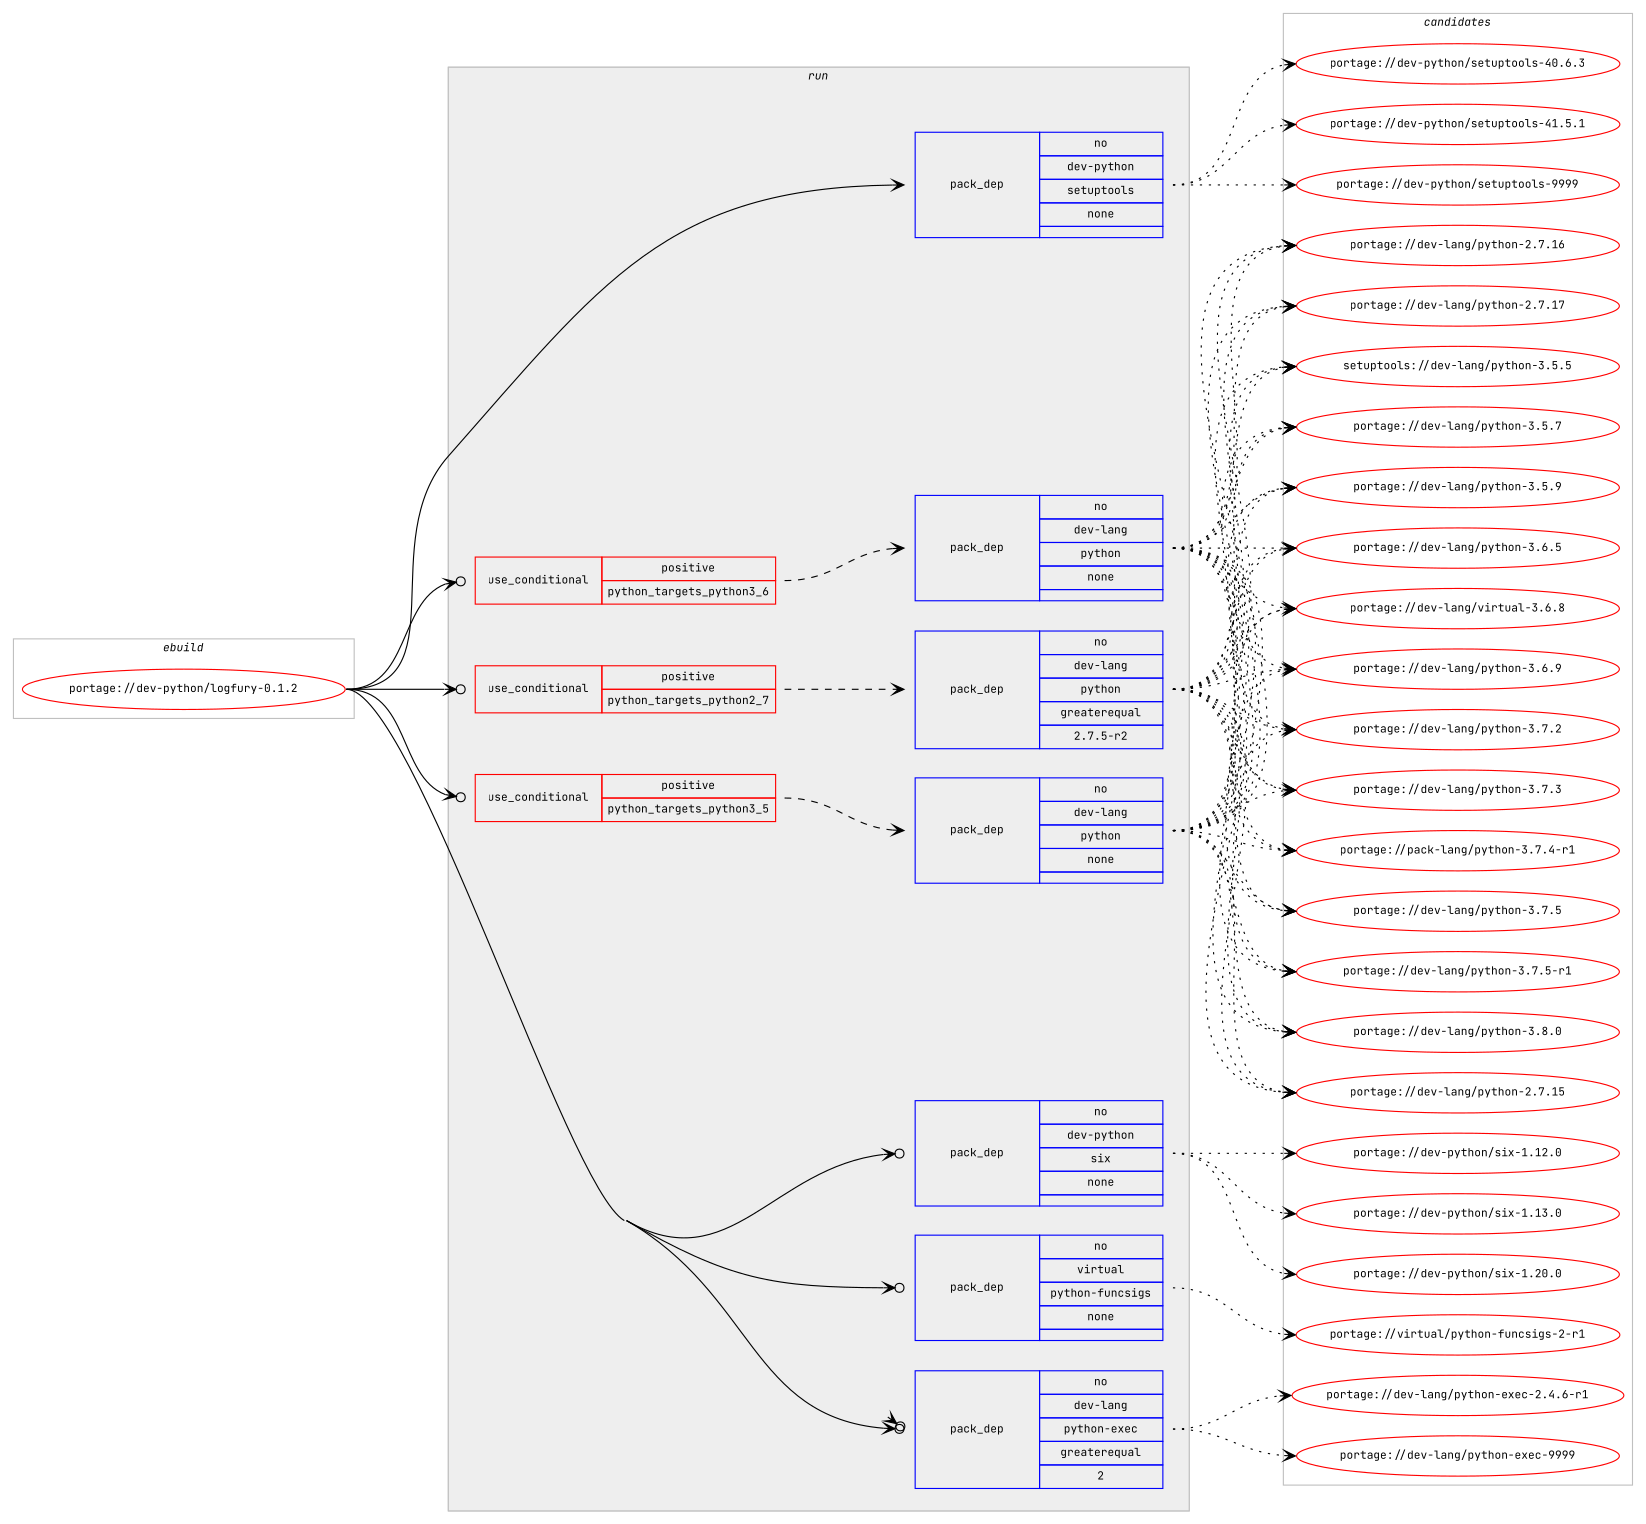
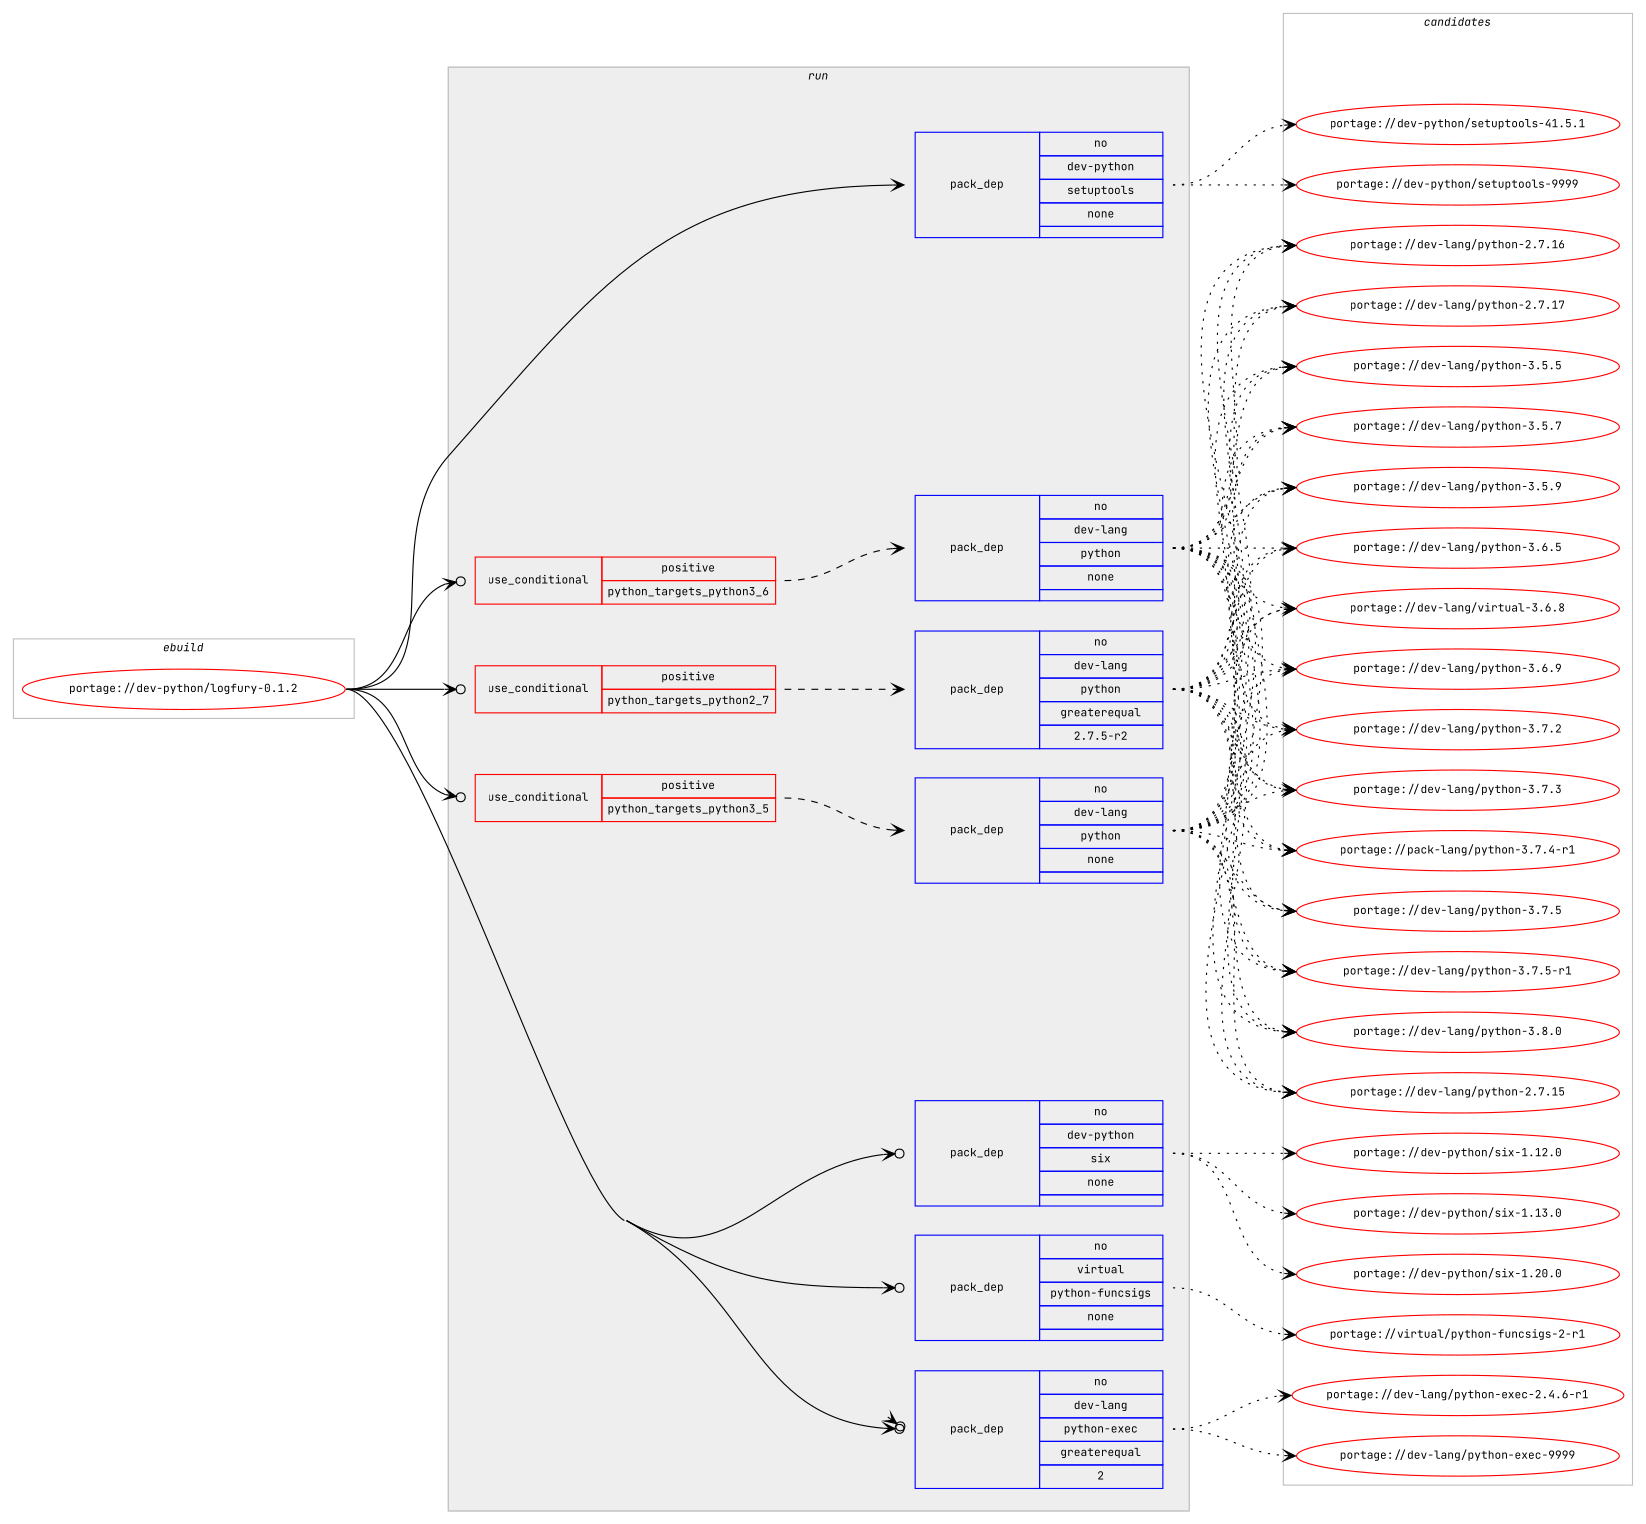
node "portage://dev-python/setuptools-40.6.3": removed
node "setuptools://dev-lang/python-3.5.5": label "setuptools://dev-lang/python-3.5.5" -> "portage://dev-lang/python-3.5.5"
